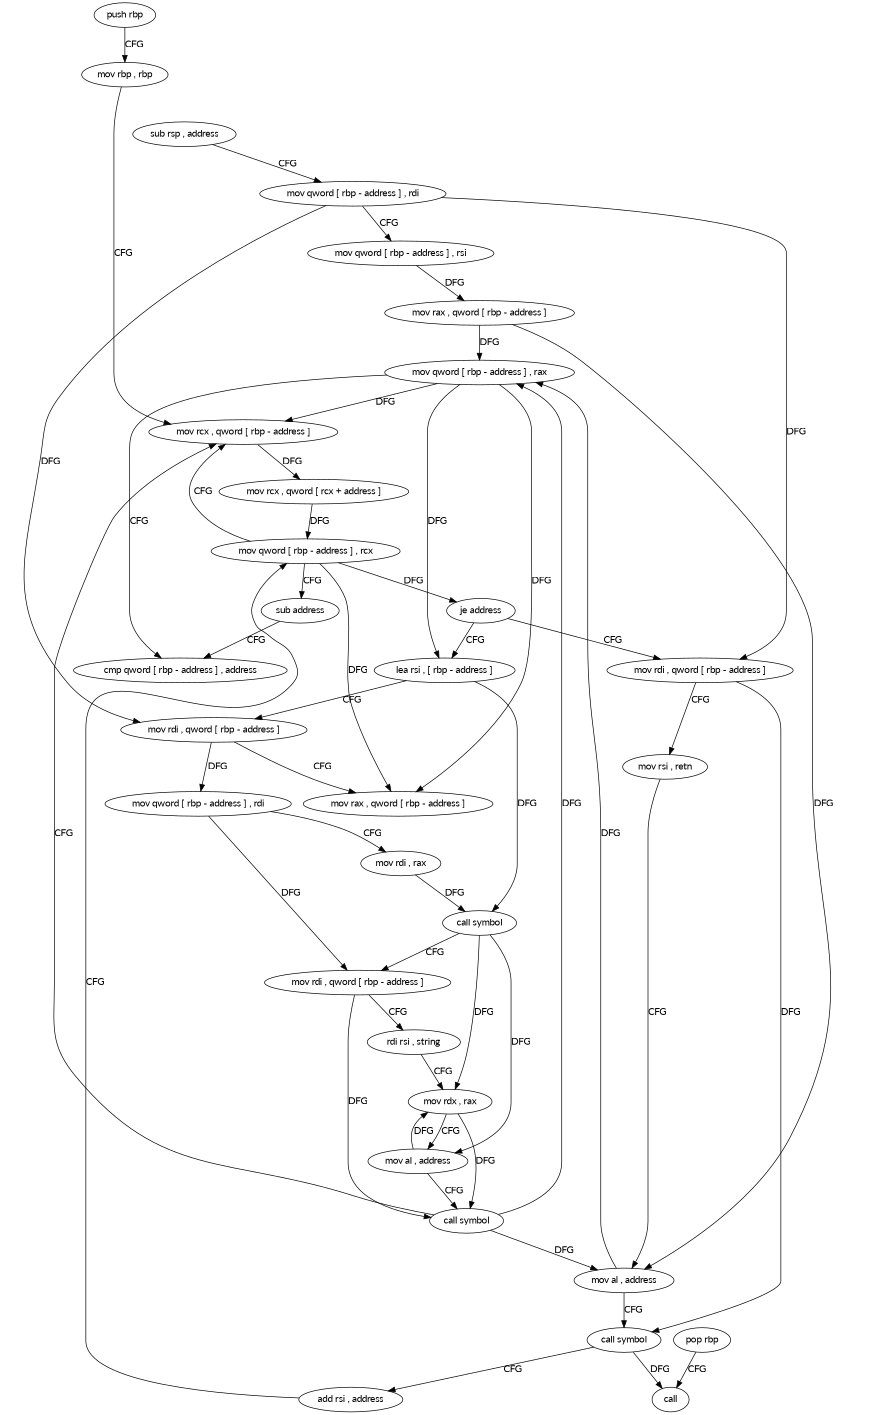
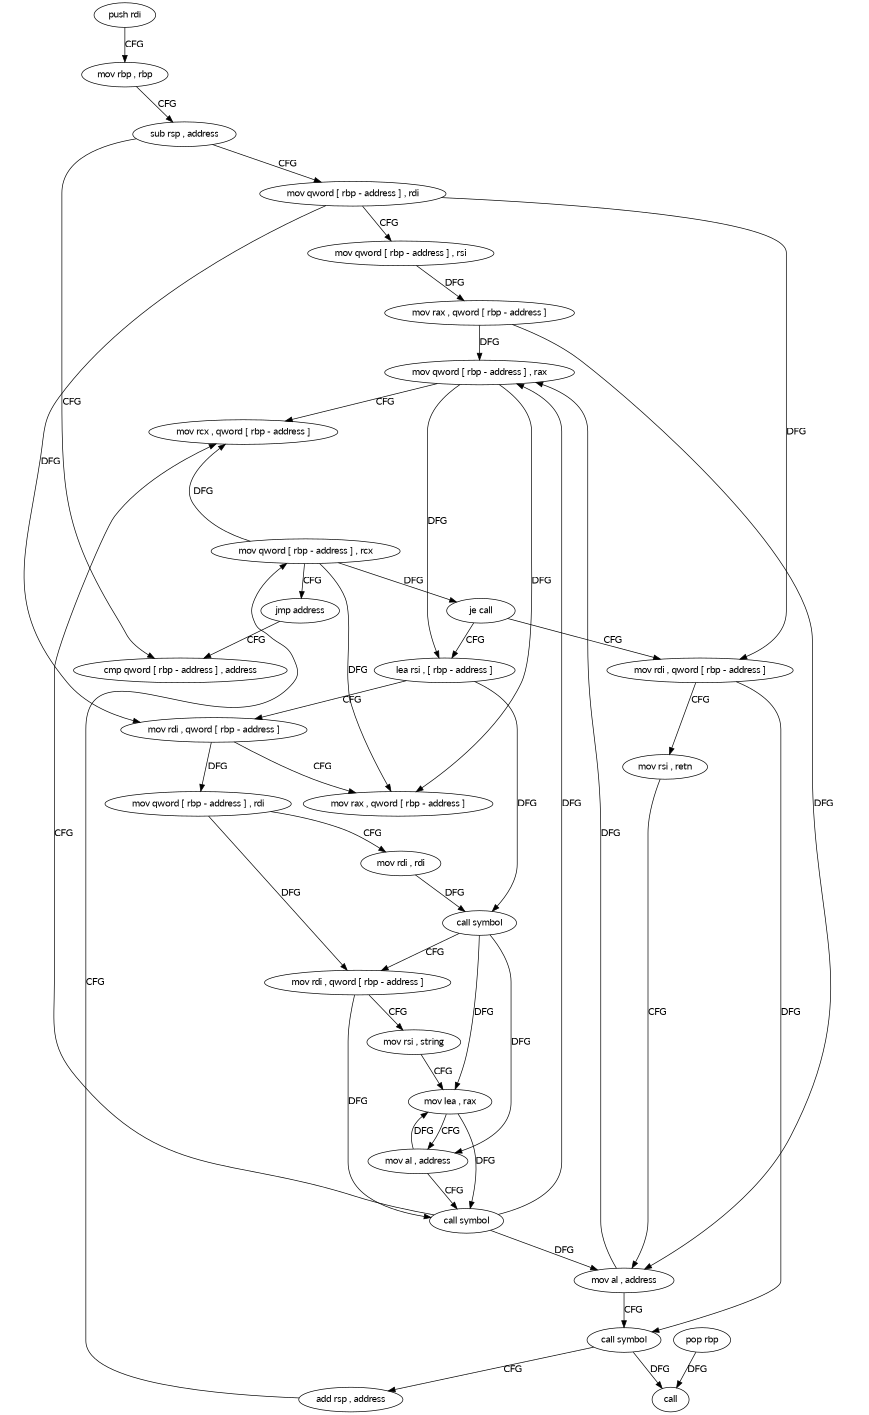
node "push rbp": label "push rbp" -> "push rdi"
edge "mov rbp , rbp" -> "mov rcx , qword [ rbp - address ]": now "mov rbp , rbp" -> "sub rsp , address"
edge "mov qword [ rbp - address ] , rax" -> "mov rcx , qword [ rbp - address ]": label "DFG" -> "CFG"
edge "mov qword [ rbp - address ] , rax" -> "cmp qword [ rbp - address ] , address": now "sub rsp , address" -> "cmp qword [ rbp - address ] , address"
edge "mov qword [ rbp - address ] , rcx" -> "mov rcx , qword [ rbp - address ]": label "CFG" -> "DFG"
node "mov rcx , qword [ rcx + address ]": removed
node "sub address": label "sub address" -> "jmp address"
node "je address": label "je address" -> "je call"
node "mov rdi , rax": label "mov rdi , rax" -> "mov rdi , rdi"
node "rdi rsi , string": label "rdi rsi , string" -> "mov rsi , string"
node "mov rdx , rax": label "mov rdx , rax" -> "mov lea , rax"
edge "pop rbp" -> "call": label "CFG" -> "DFG"
node "add rsi , address": label "add rsi , address" -> "add rsp , address"
